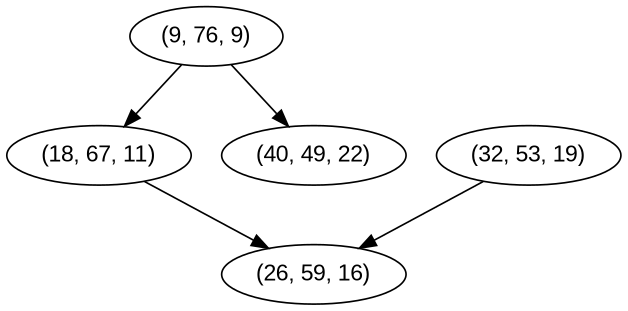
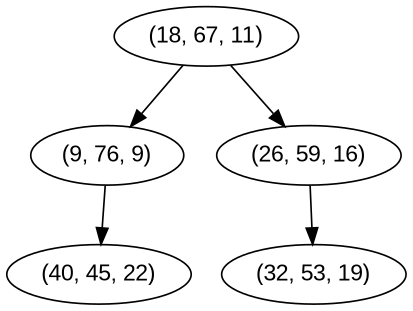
edge "(9, 76, 9)" -> "(18, 67, 11)": reversed
node "(40, 49, 22)": label "(40, 49, 22)" -> "(40, 45, 22)"
edge "(32, 53, 19)" -> "(26, 59, 16)": reversed
